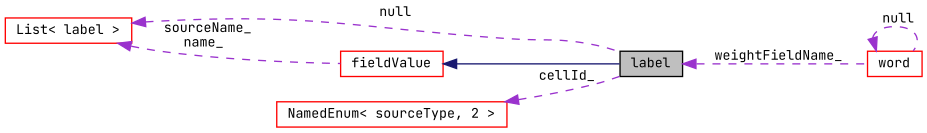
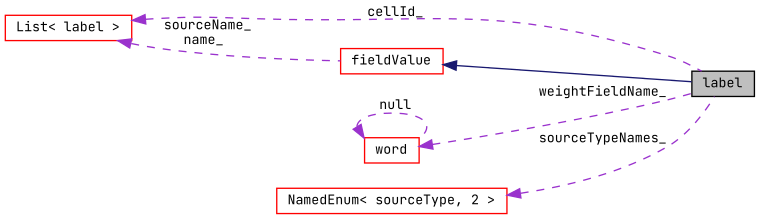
edge "label" -> "List< label >": label " null" -> " cellId_"
edge "word" -> "label": reversed
edge "label" -> "NamedEnum< sourceType, 2 >": label " cellId_" -> " sourceTypeNames_"
